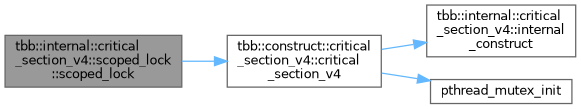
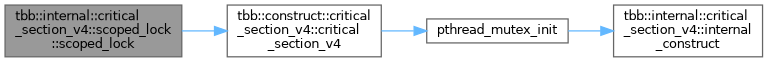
edge "tbb::construct::critical _section_v4::critical _section_v4" -> "tbb::internal::critical _section_v4::internal _construct": now "pthread_mutex_init" -> "tbb::internal::critical _section_v4::internal _construct"
